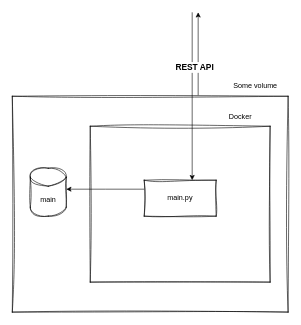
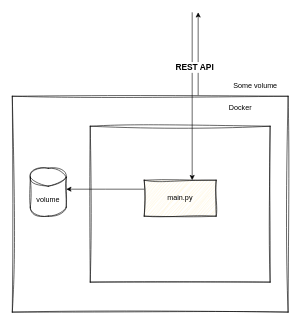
node "Docker": moved (240, 117) -> (240, 108)
node "main.py": fillcolor #ffffff -> #fff2cc
node "main": label "main" -> "volume"
